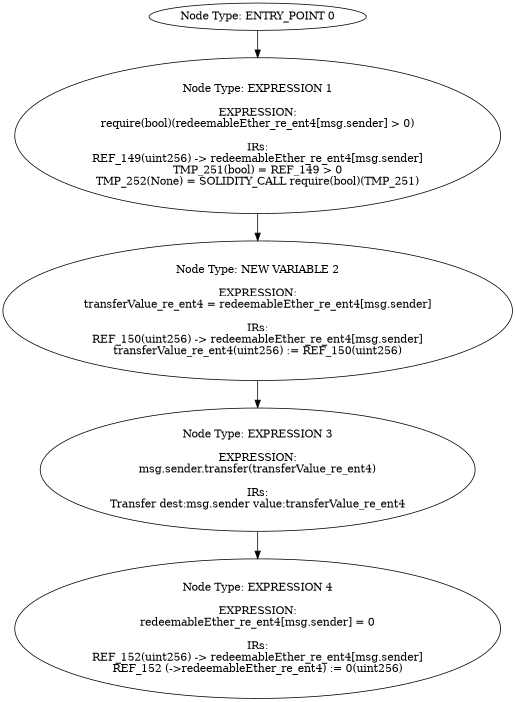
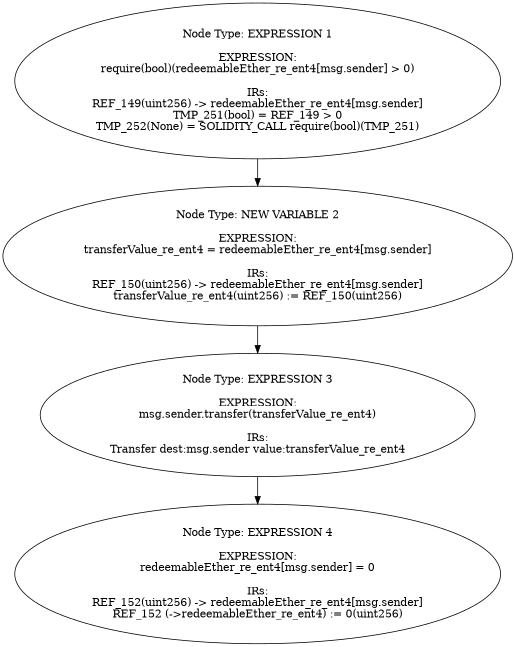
node "Node Type: ENTRY_POINT 0": removed
